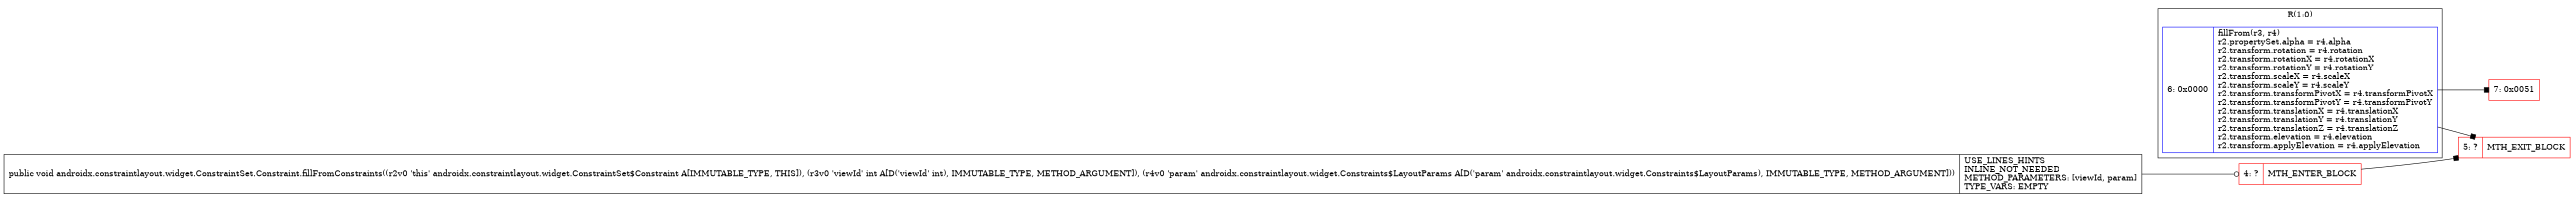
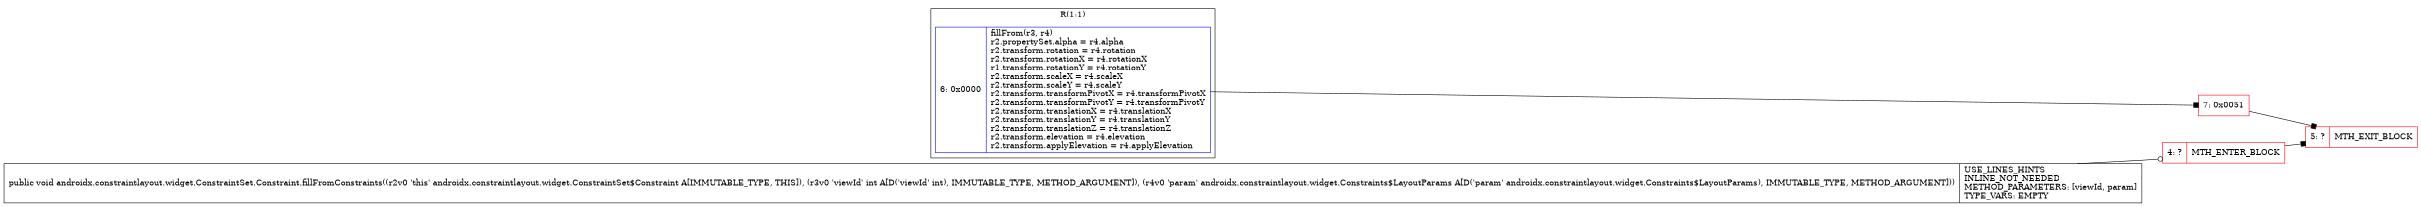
cluster "R(1:0)": label "R(1:0)" -> "R(1:1)"
node "6: 0x0000": text "r2.transform.rotationY = r4.rotationY" -> "r1.transform.rotationY = r4.rotationY"
edge "6: 0x0000" -> "5: ?": now "7: 0x0051" -> "5: ?"
